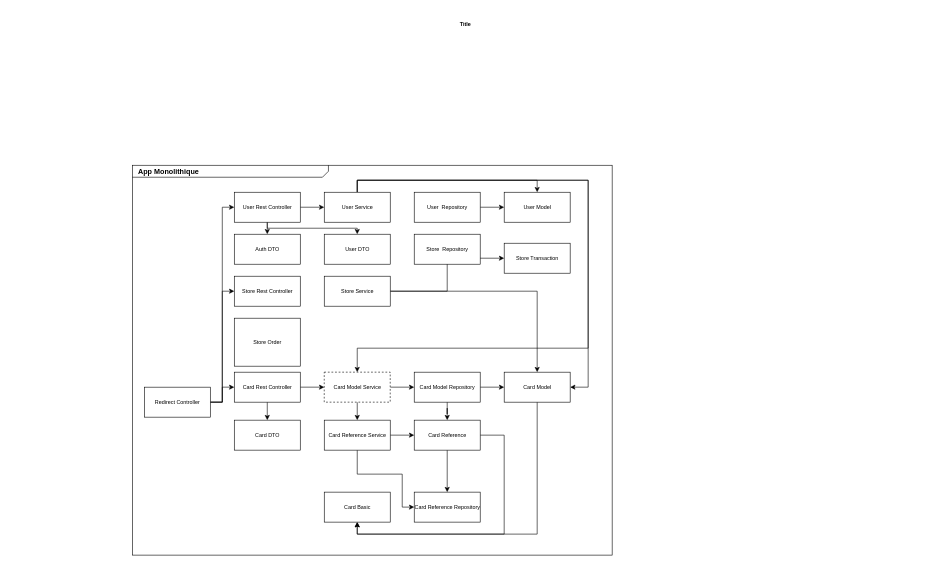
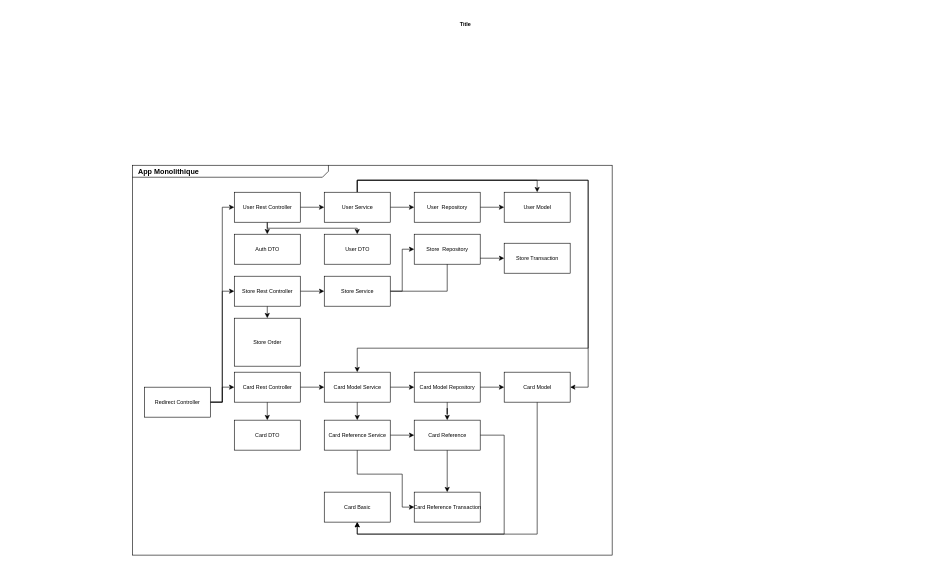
edge "User Service" -> "User Repository": added
edge "Store Rest Controller" -> "Store Service": added
edge "Store Service" -> "Card Model": now "Store Service" -> "Store Repository"
edge "Store Rest Controller" -> "Store Order": added
node "Card Model Service": style dashed -> solid
node "Card Reference Repository": label "Card Reference Repository" -> "Card Reference Transaction"
